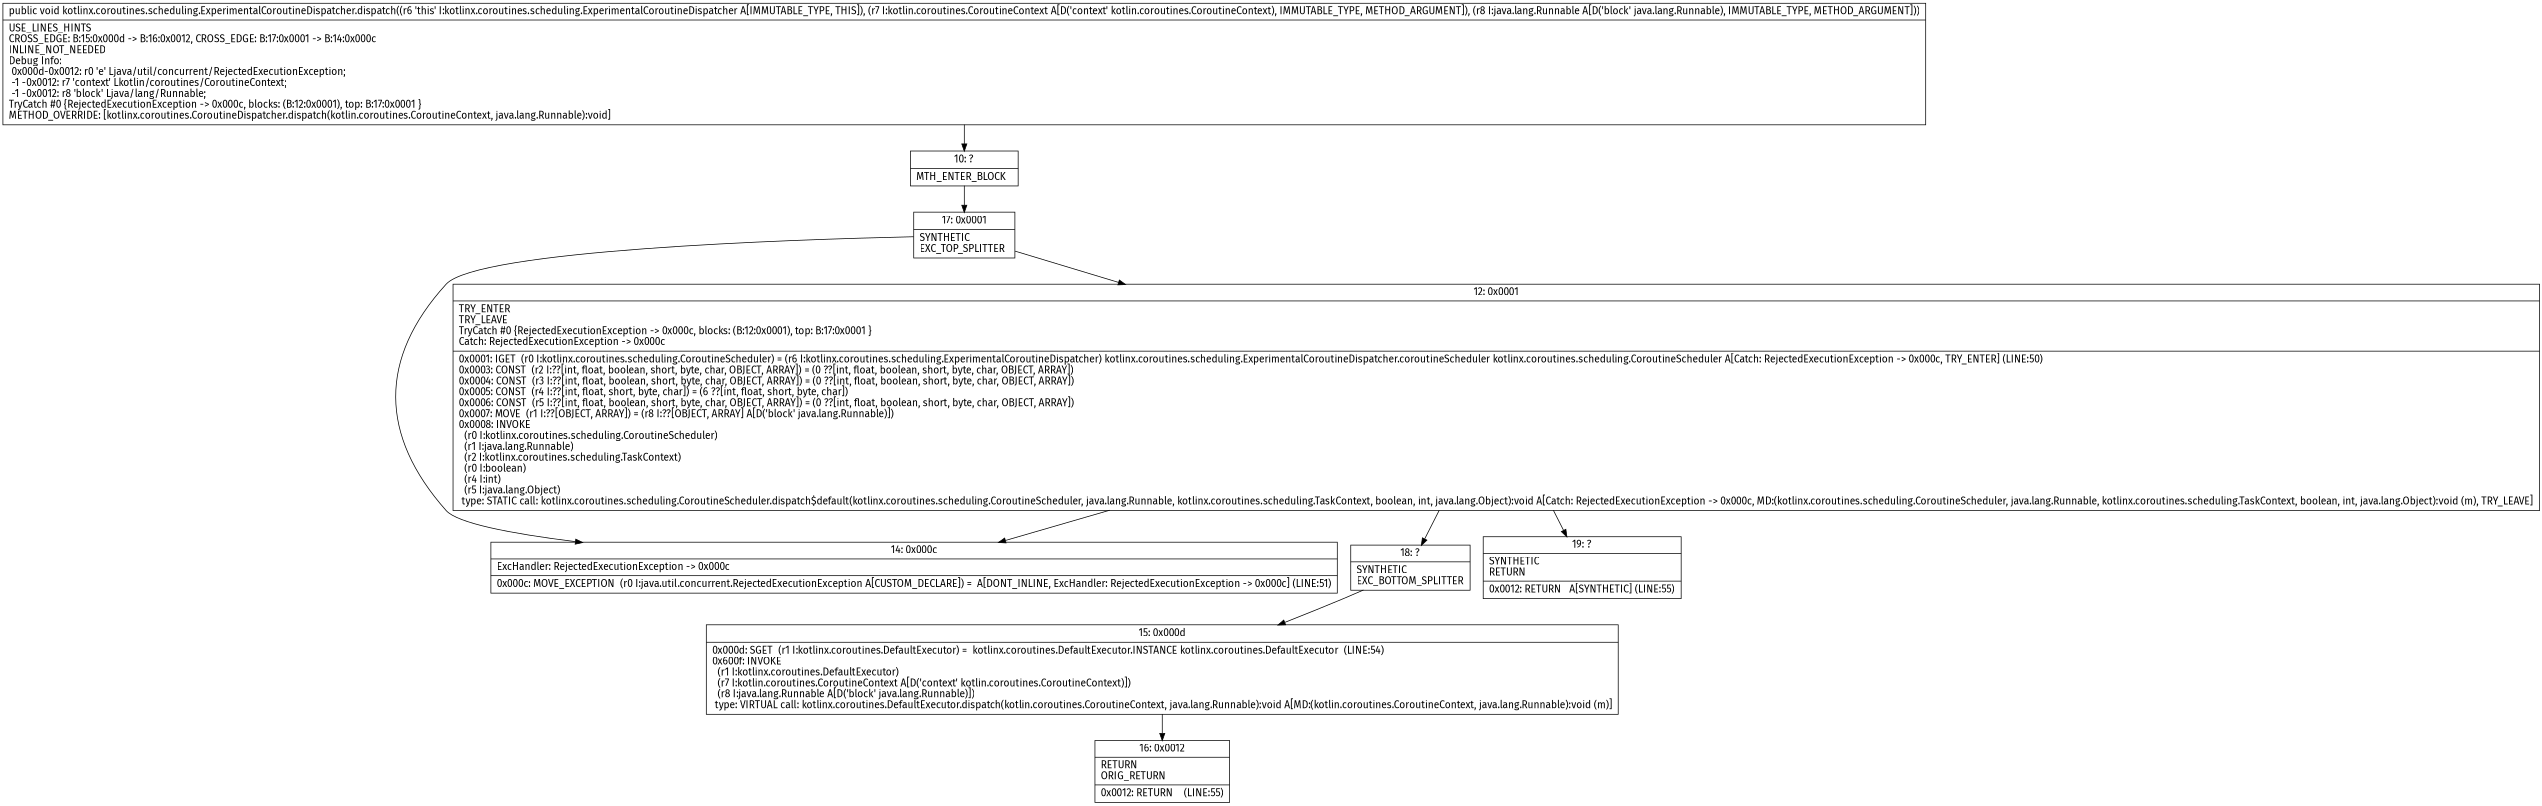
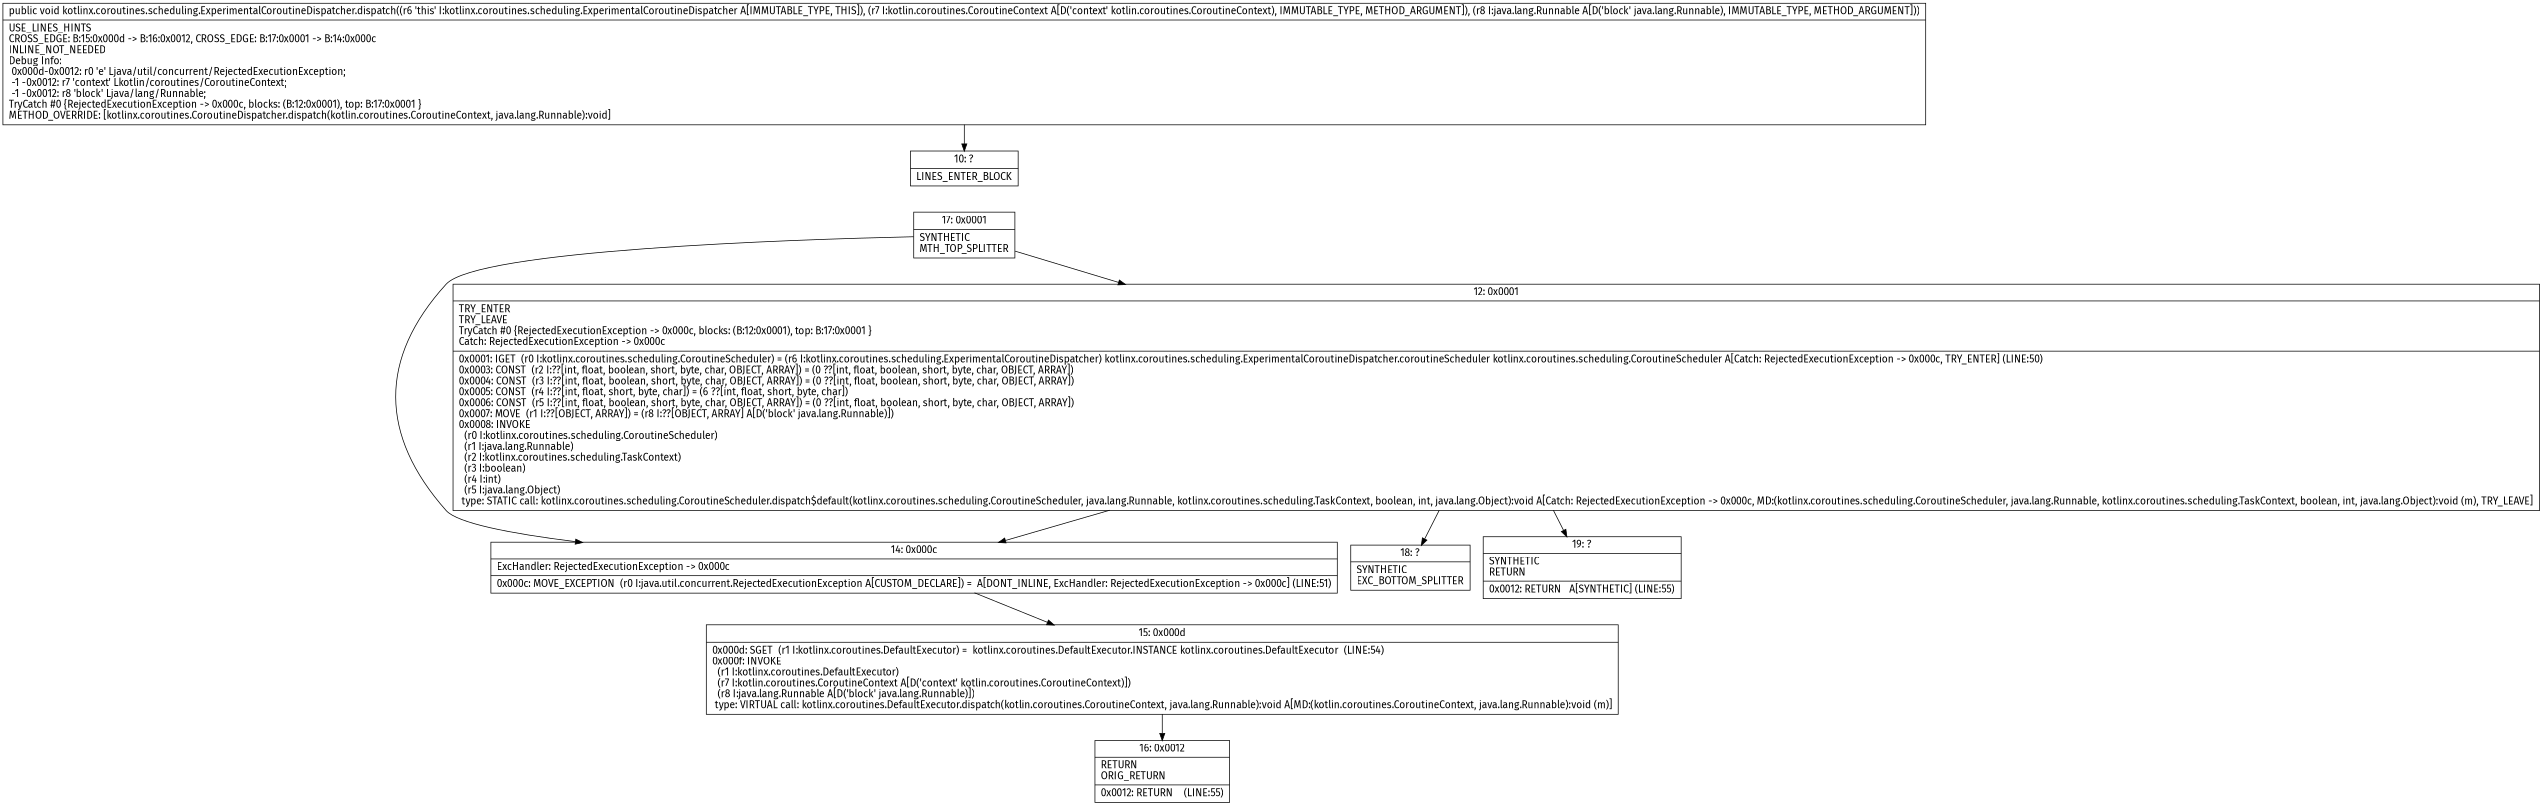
node "10: ?": text "MTH_ENTER_BLOCK" -> "LINES_ENTER_BLOCK"
edge "10: ?" -> "17: 0x0001": removed
node "17: 0x0001": text "EXC_TOP_SPLITTER" -> "MTH_TOP_SPLITTER"
node "12: 0x0001": text "(r0 I:boolean)" -> "(r3 I:boolean)"
edge "18: ?" -> "15: 0x000d": now "14: 0x000c" -> "15: 0x000d"
node "15: 0x000d": text "0x600f: INVOKE" -> "0x000f: INVOKE"
